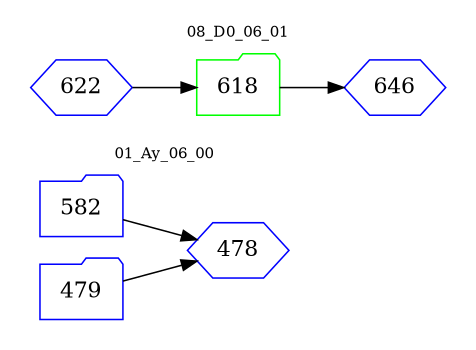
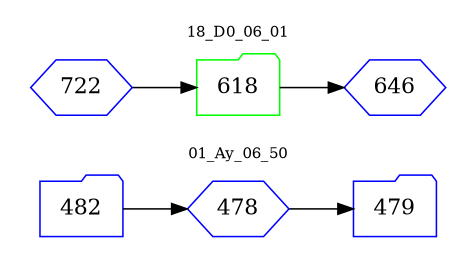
cluster "08_D0_06_01": label "08_D0_06_01" -> "18_D0_06_01"
node "622": label "622" -> "722"
cluster "01_Ay_06_00": label "01_Ay_06_00" -> "01_Ay_06_50"
node "582": label "582" -> "482"
edge "479" -> "478": reversed
